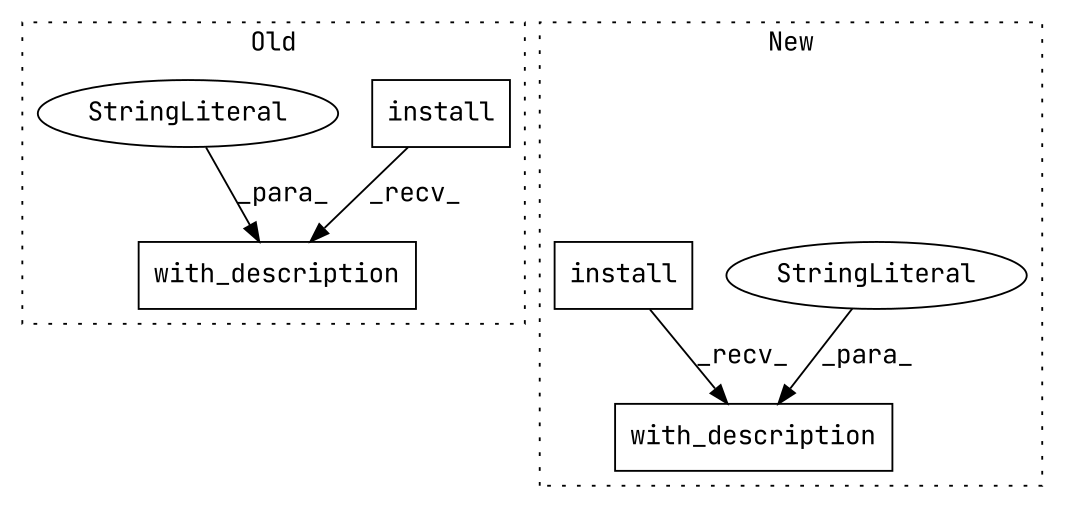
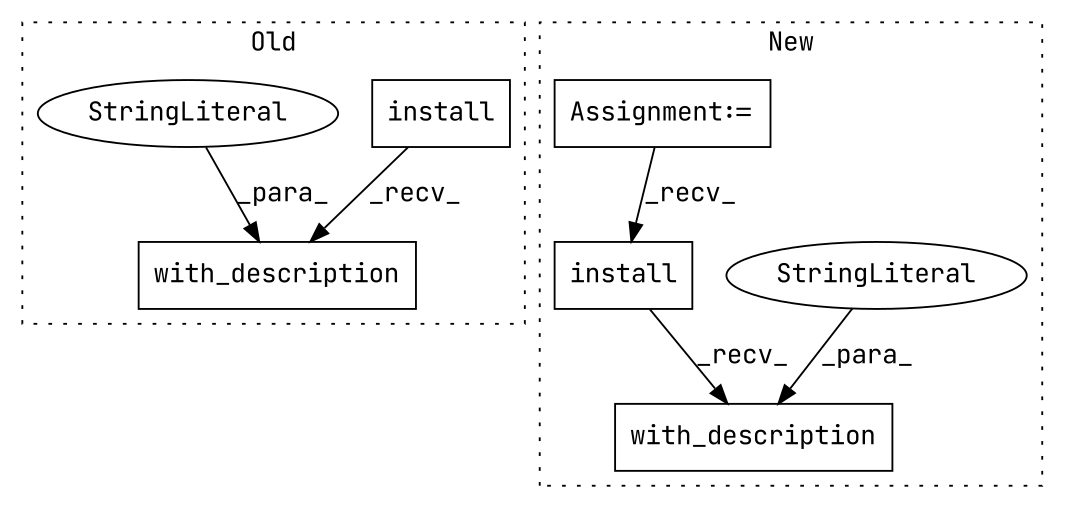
node "Assignment:=": added
